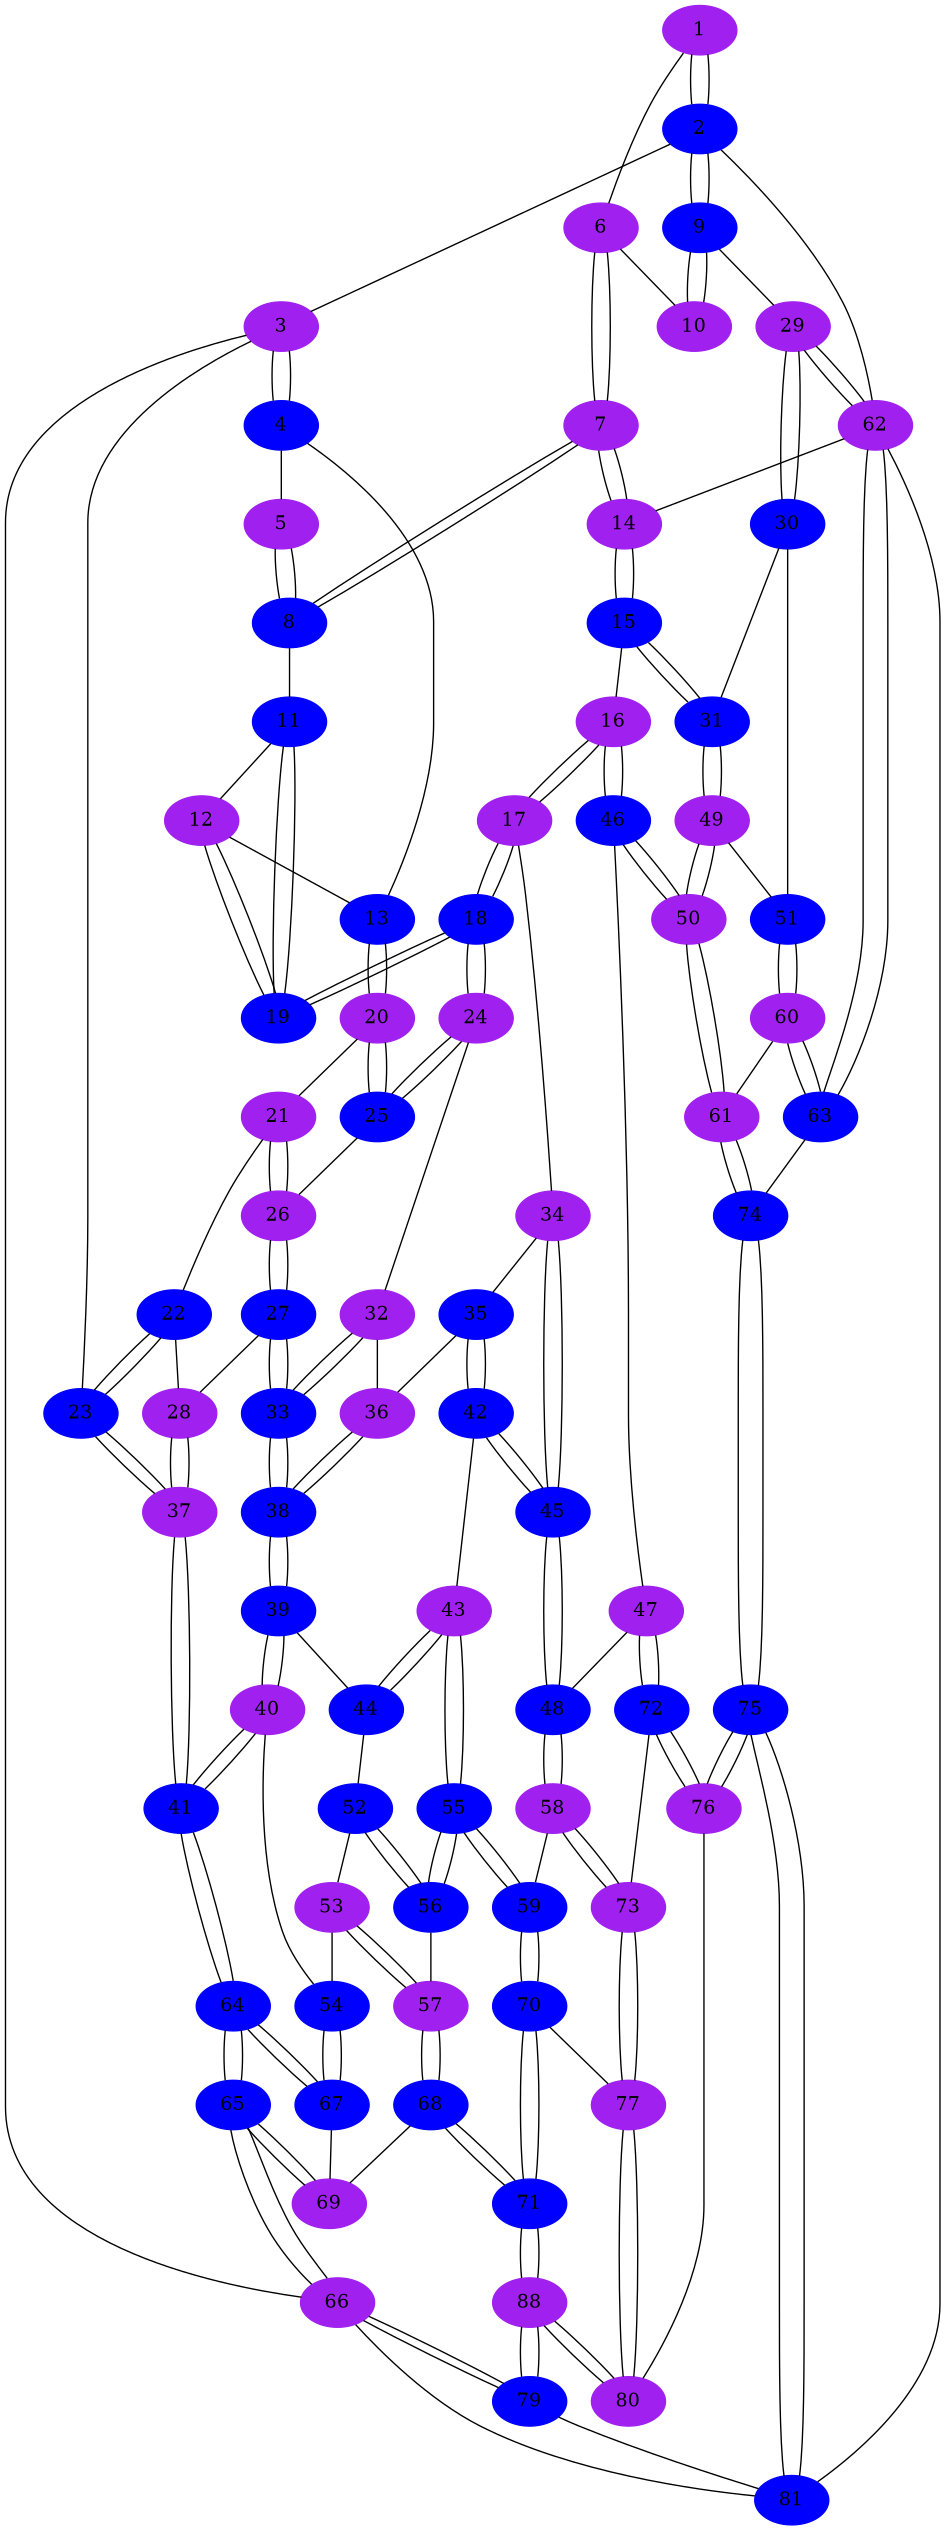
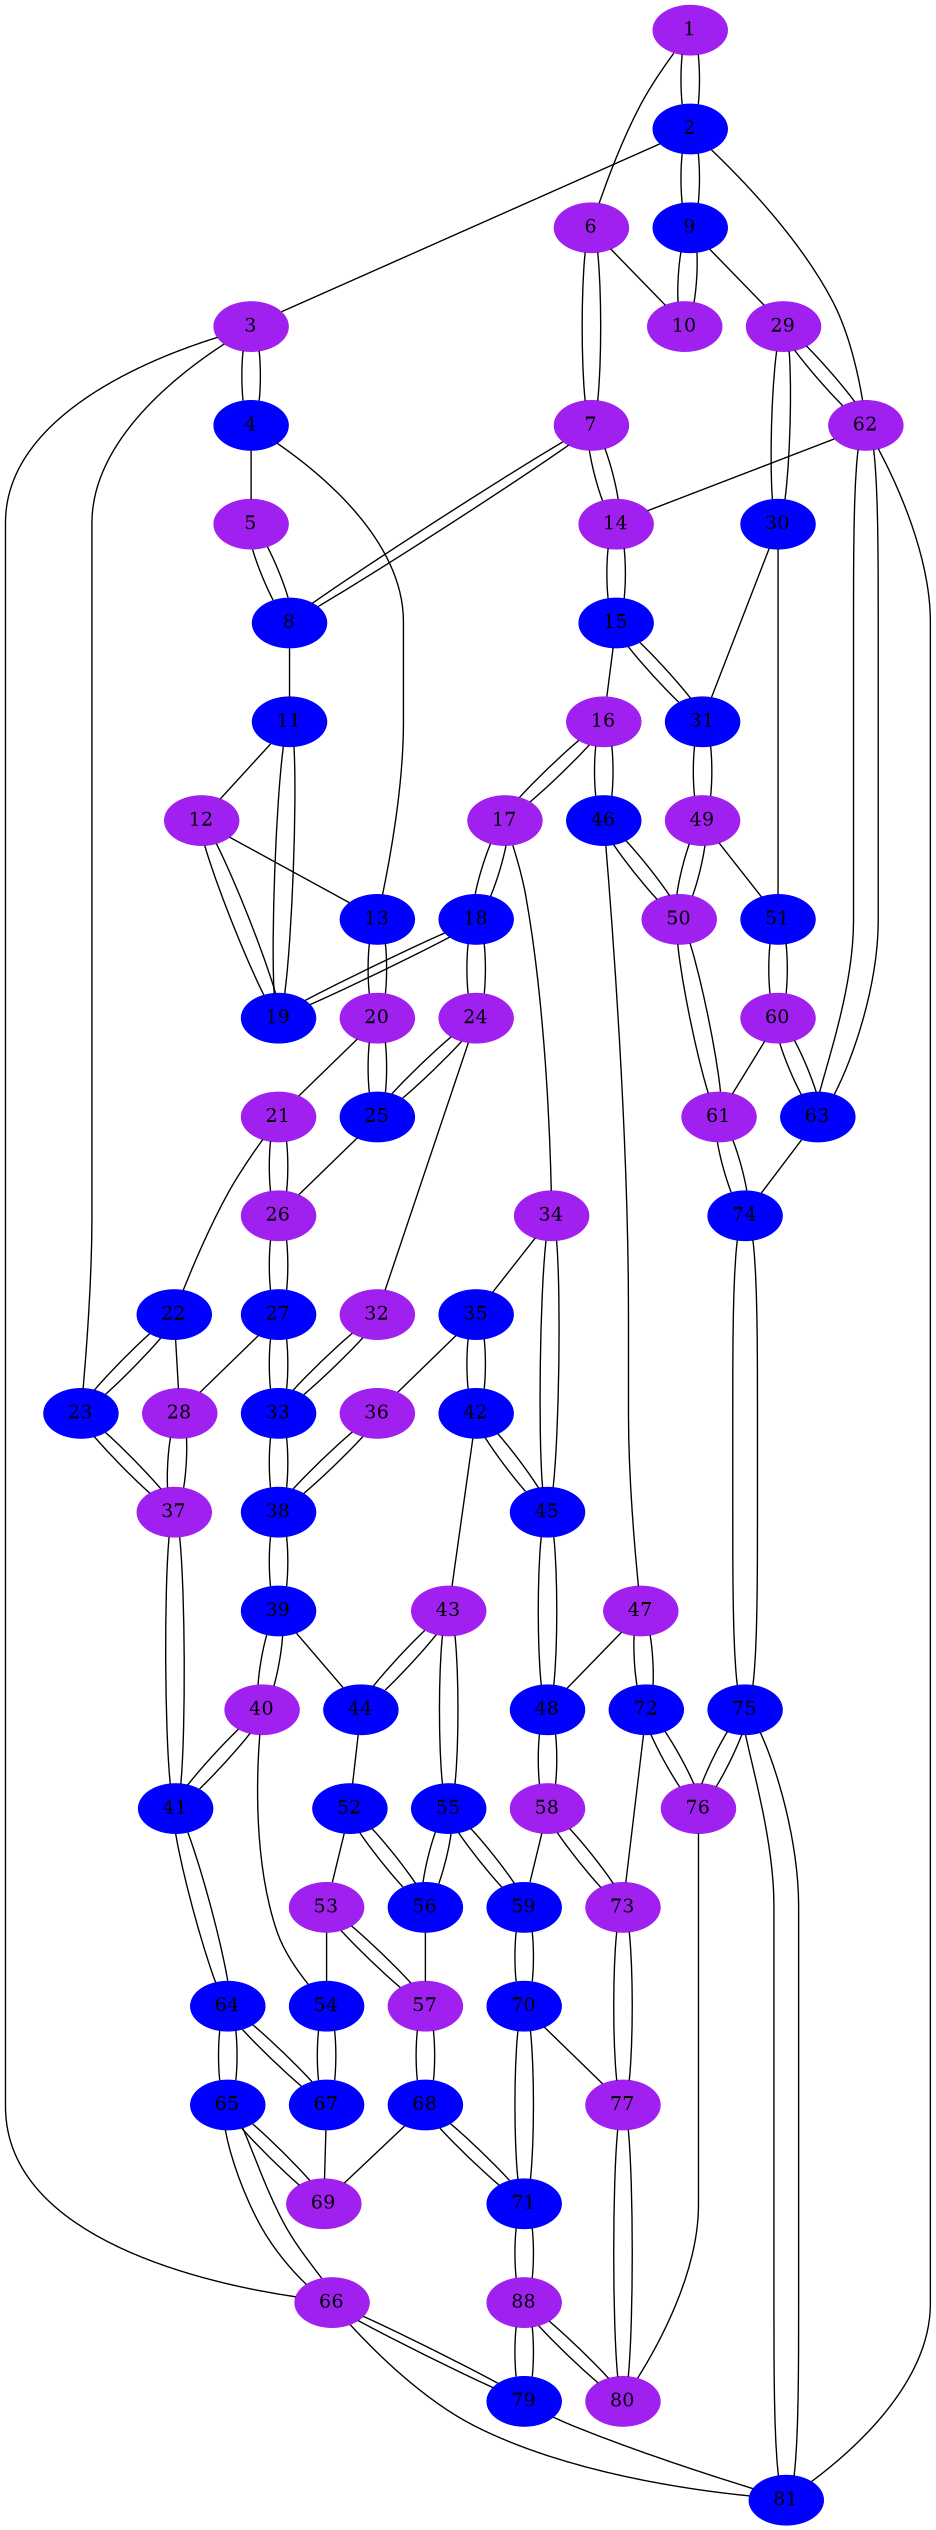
edge "32" -- "36": removed
